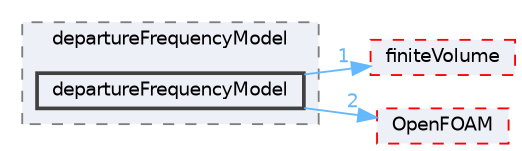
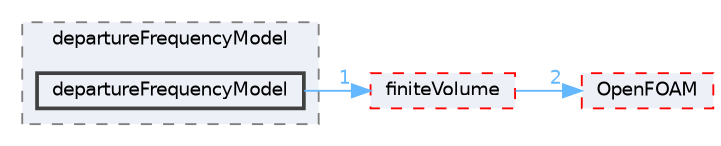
edge "departureFrequencyModel" -> "OpenFOAM": now "finiteVolume" -> "OpenFOAM"
